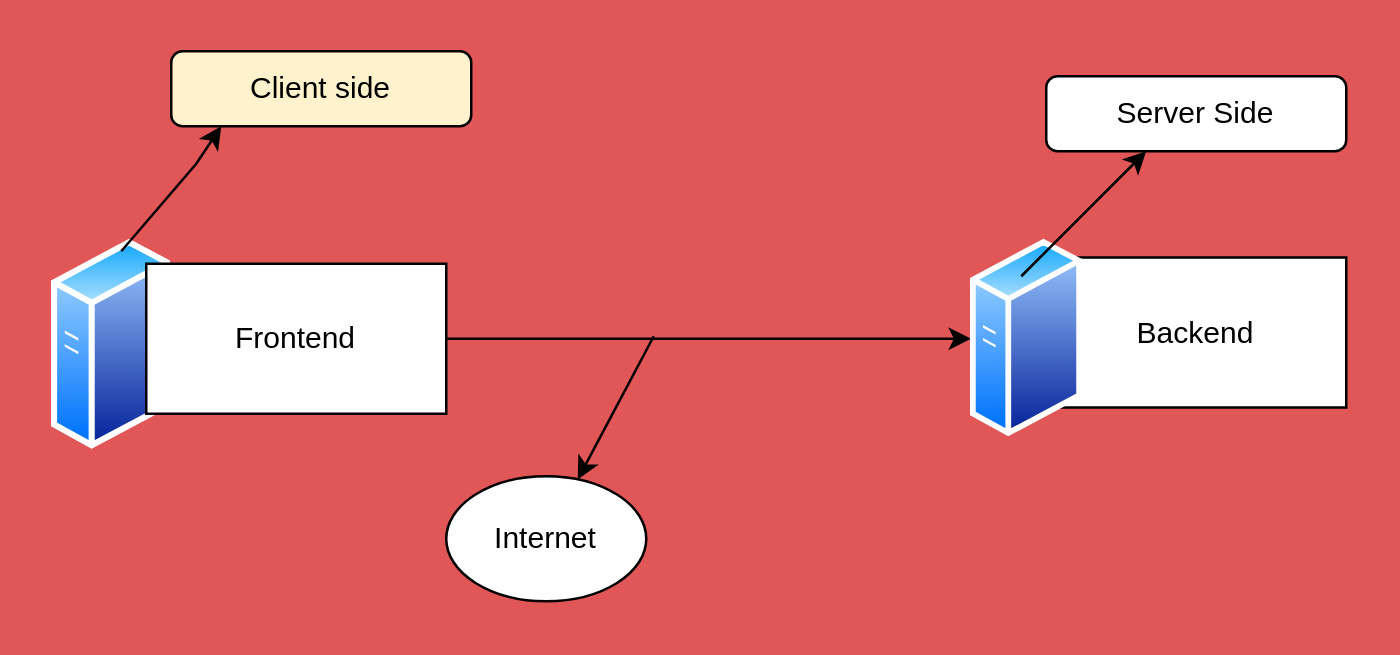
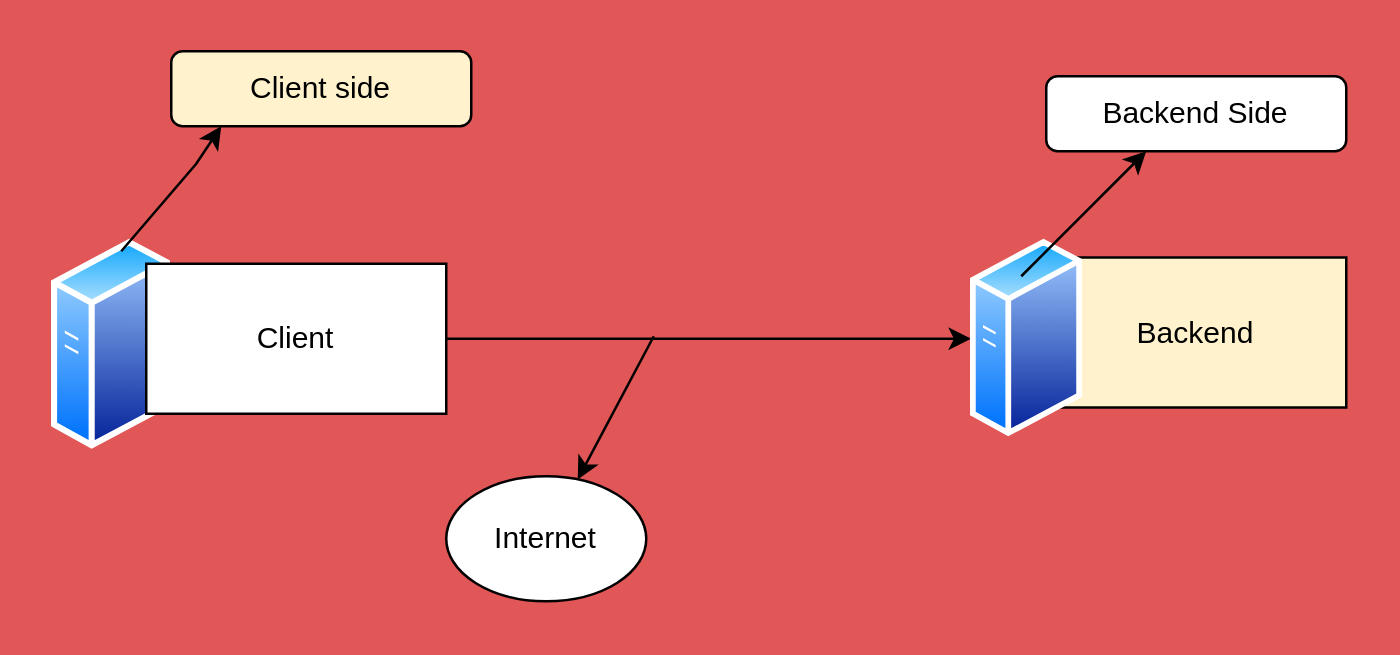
node "Server Side": label "Server Side" -> "Backend Side"
node "Backend": fillcolor #ffffff -> #fff2cc
node "Frontend": label "Frontend" -> "Client"
